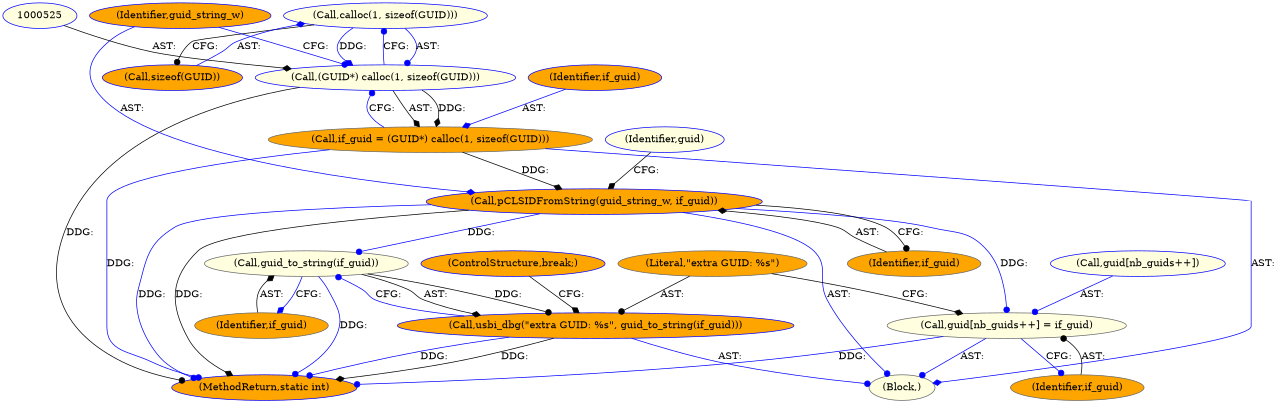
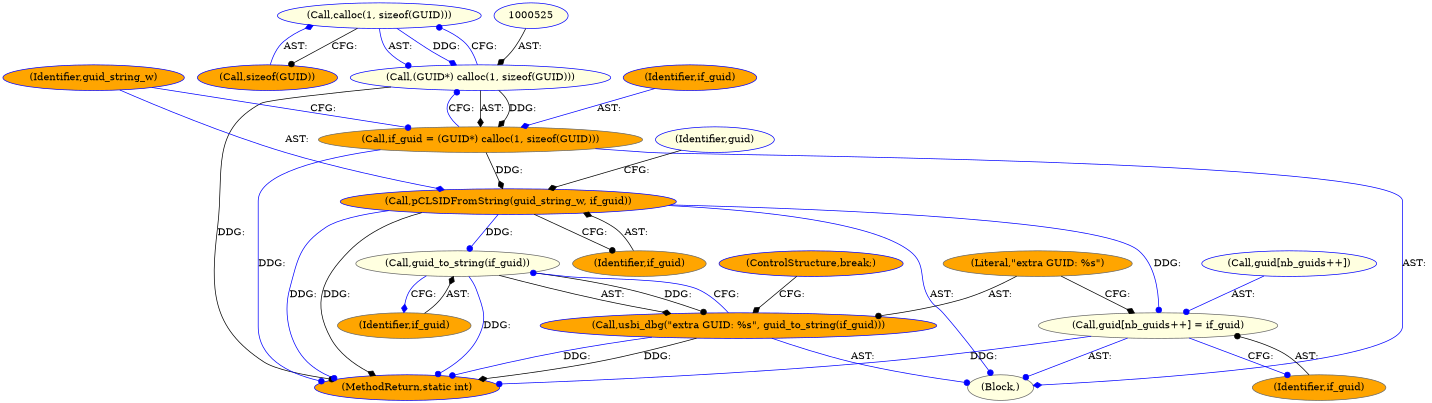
edge "(Identifier,guid_string_w)" -> "(Call,(GUID*) calloc(1, sizeof(GUID)))": now "(Identifier,guid_string_w)" -> "(Call,if_guid = (GUID*) calloc(1, sizeof(GUID)))"
